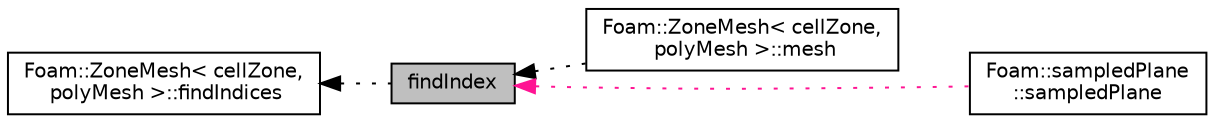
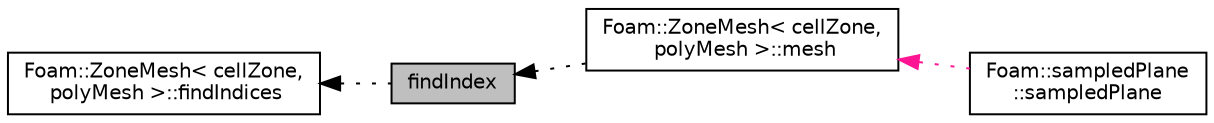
edge "Foam::sampledPlane ::sampledPlane" -> "findIndex": now "Foam::sampledPlane ::sampledPlane" -> "Foam::ZoneMesh< cellZone, polyMesh >::mesh"
